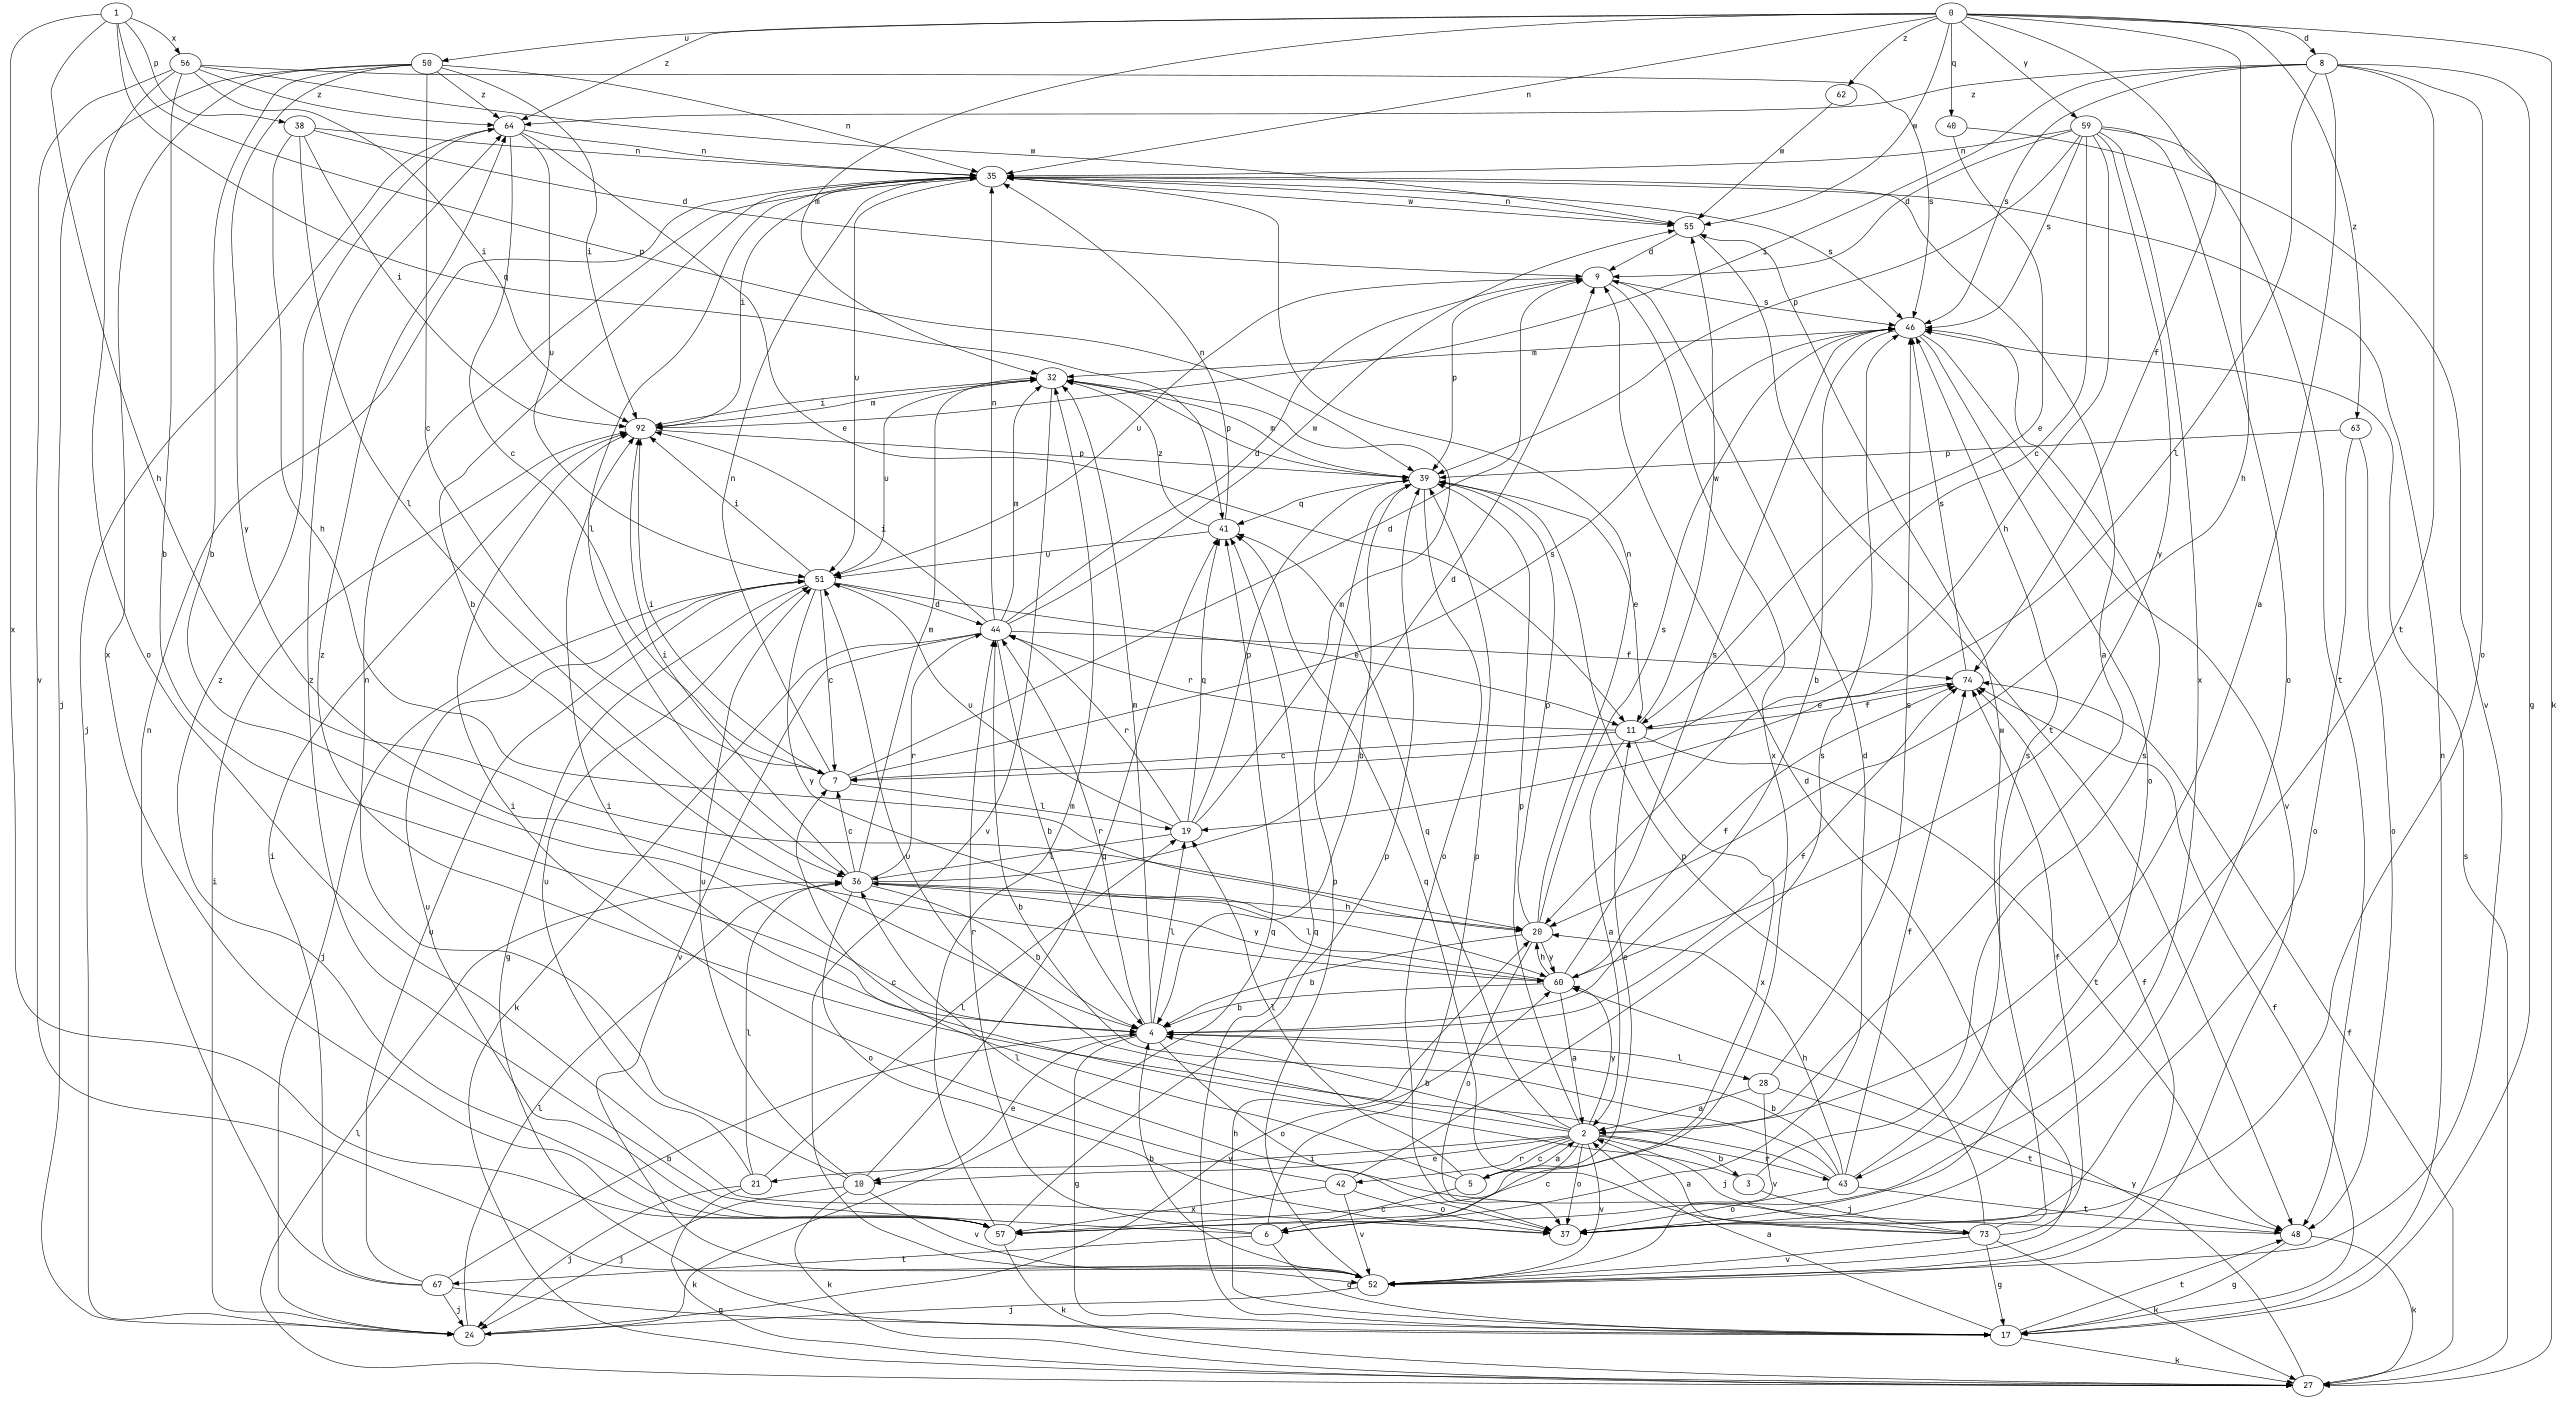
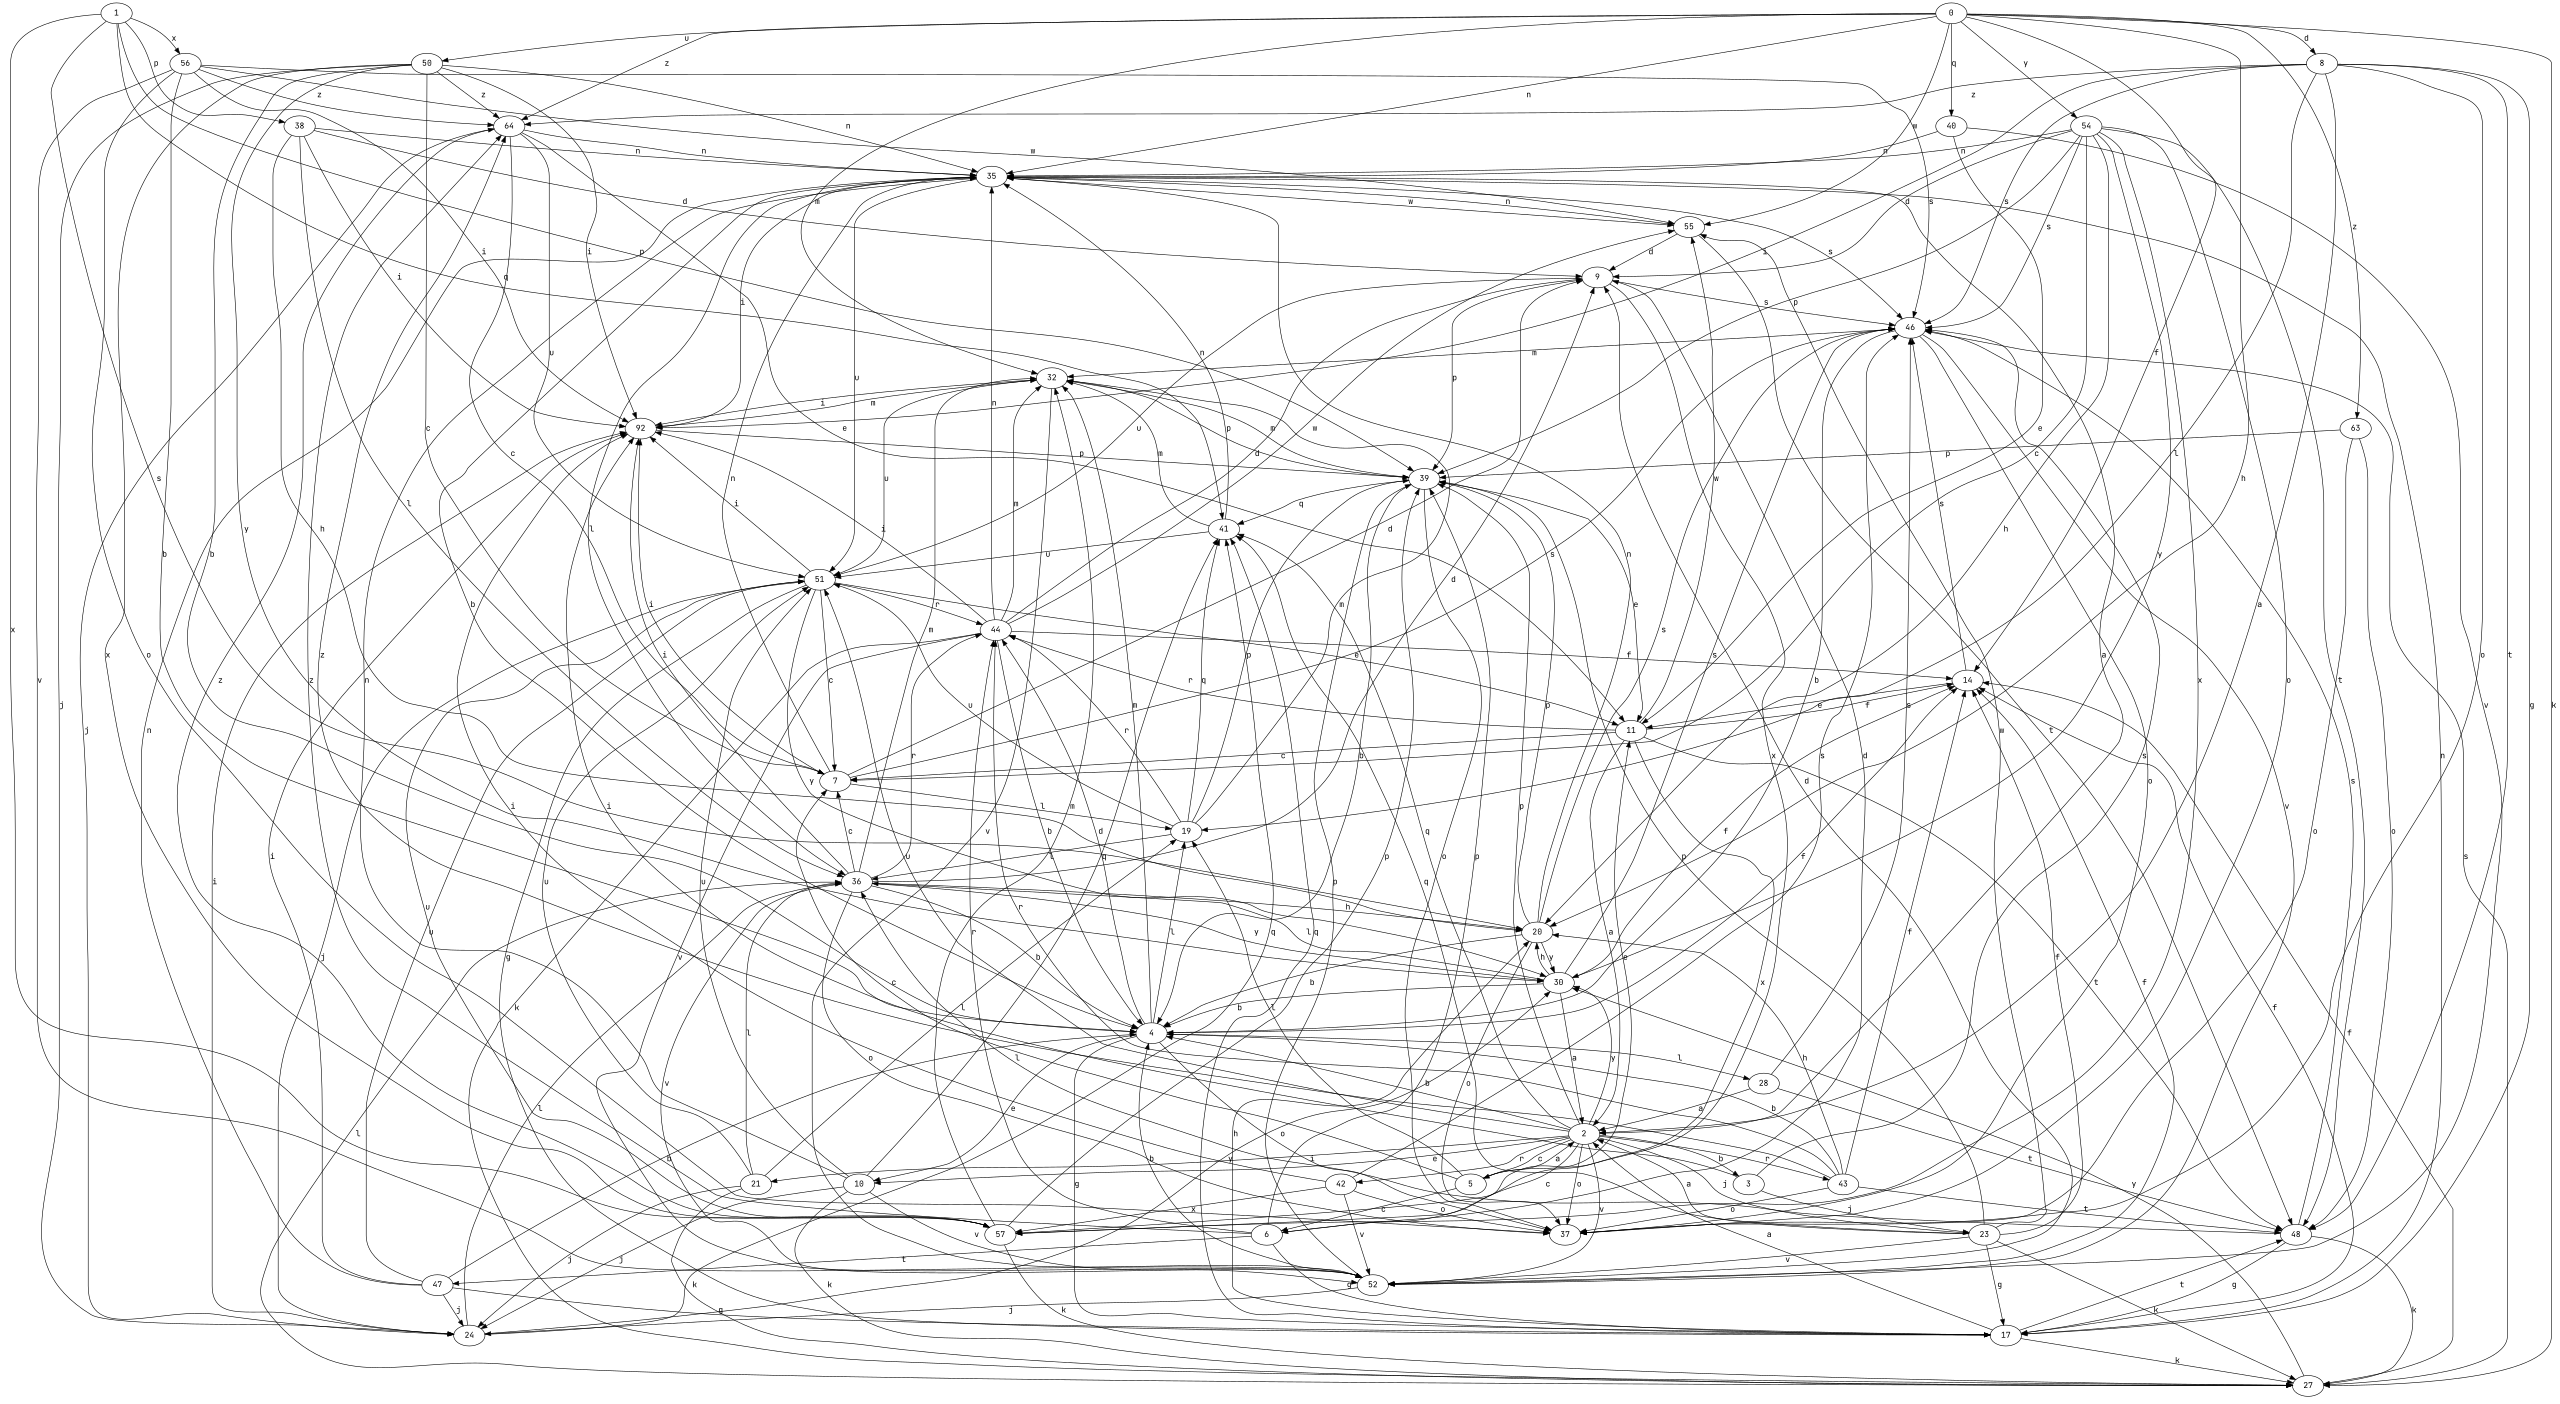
node "62": removed
node "59": label "59" -> "54"
edge "40" -> "35": added, label "n"
edge "41" -> "32": label "z" -> "m"
edge "1" -> "20": label "h" -> "s"
edge "51" -> "44": label "d" -> "r"
node "74": label "74" -> "14"
edge "8" -> "43": now "8" -> "48"
edge "43" -> "46": now "48" -> "46"
edge "4" -> "44": label "r" -> "d"
edge "43" -> "44": label "b" -> "r"
node "60": label "60" -> "30"
node "73": label "73" -> "23"
edge "28" -> "52": now "36" -> "52"
node "67": label "67" -> "47"
